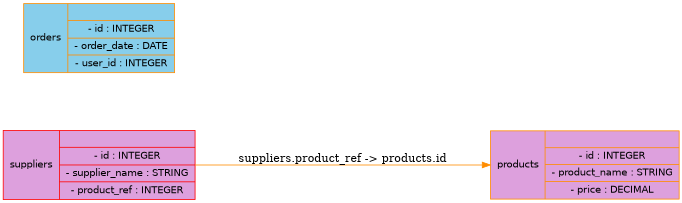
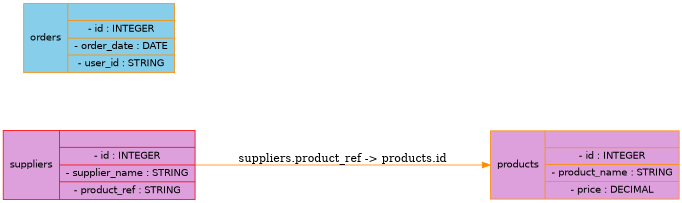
node "orders": text "- user_id : INTEGER" -> "- user_id : STRING"
node "suppliers": text "- product_ref : INTEGER" -> "- product_ref : STRING"
